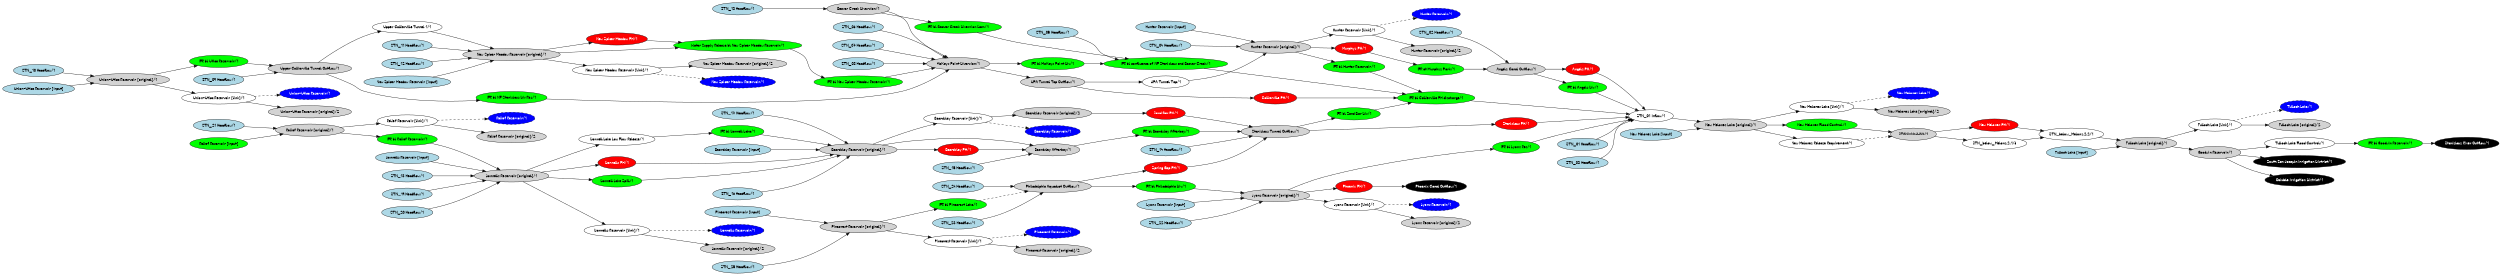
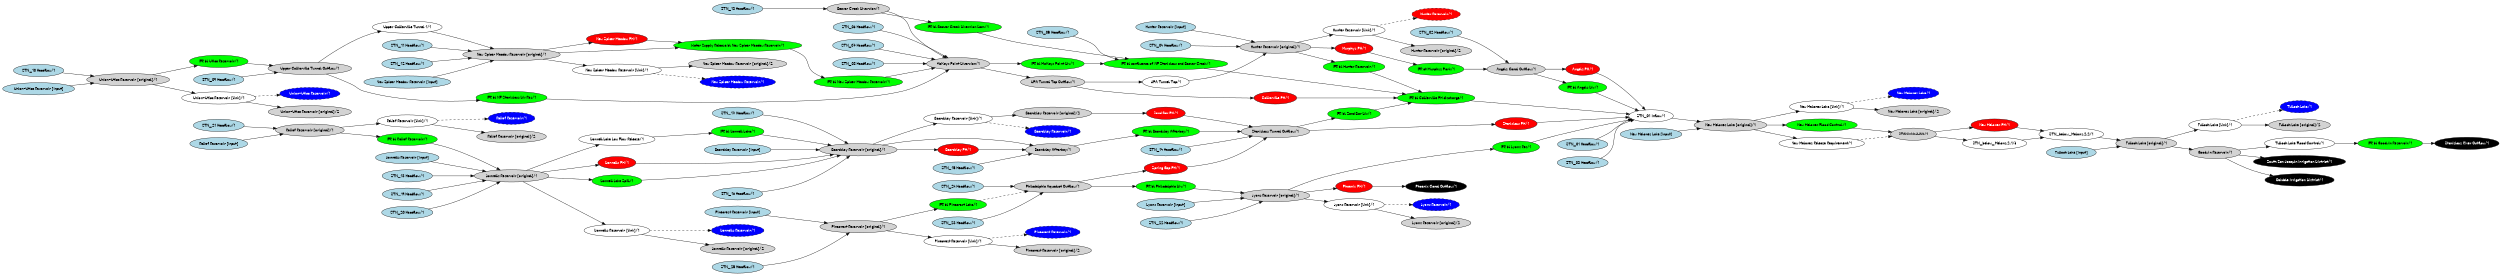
node "Hunter Reservoir/1": fillcolor blue -> red
node "Relief Reservoir [input]": fillcolor green -> lightblue
